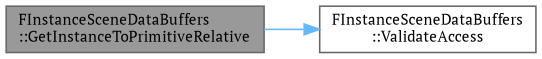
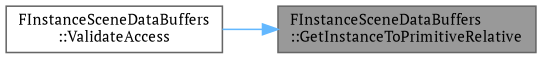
edge "FInstanceSceneDataBuffers ::GetInstanceToPrimitiveRelative" -> "FInstanceSceneDataBuffers ::ValidateAccess": reversed
